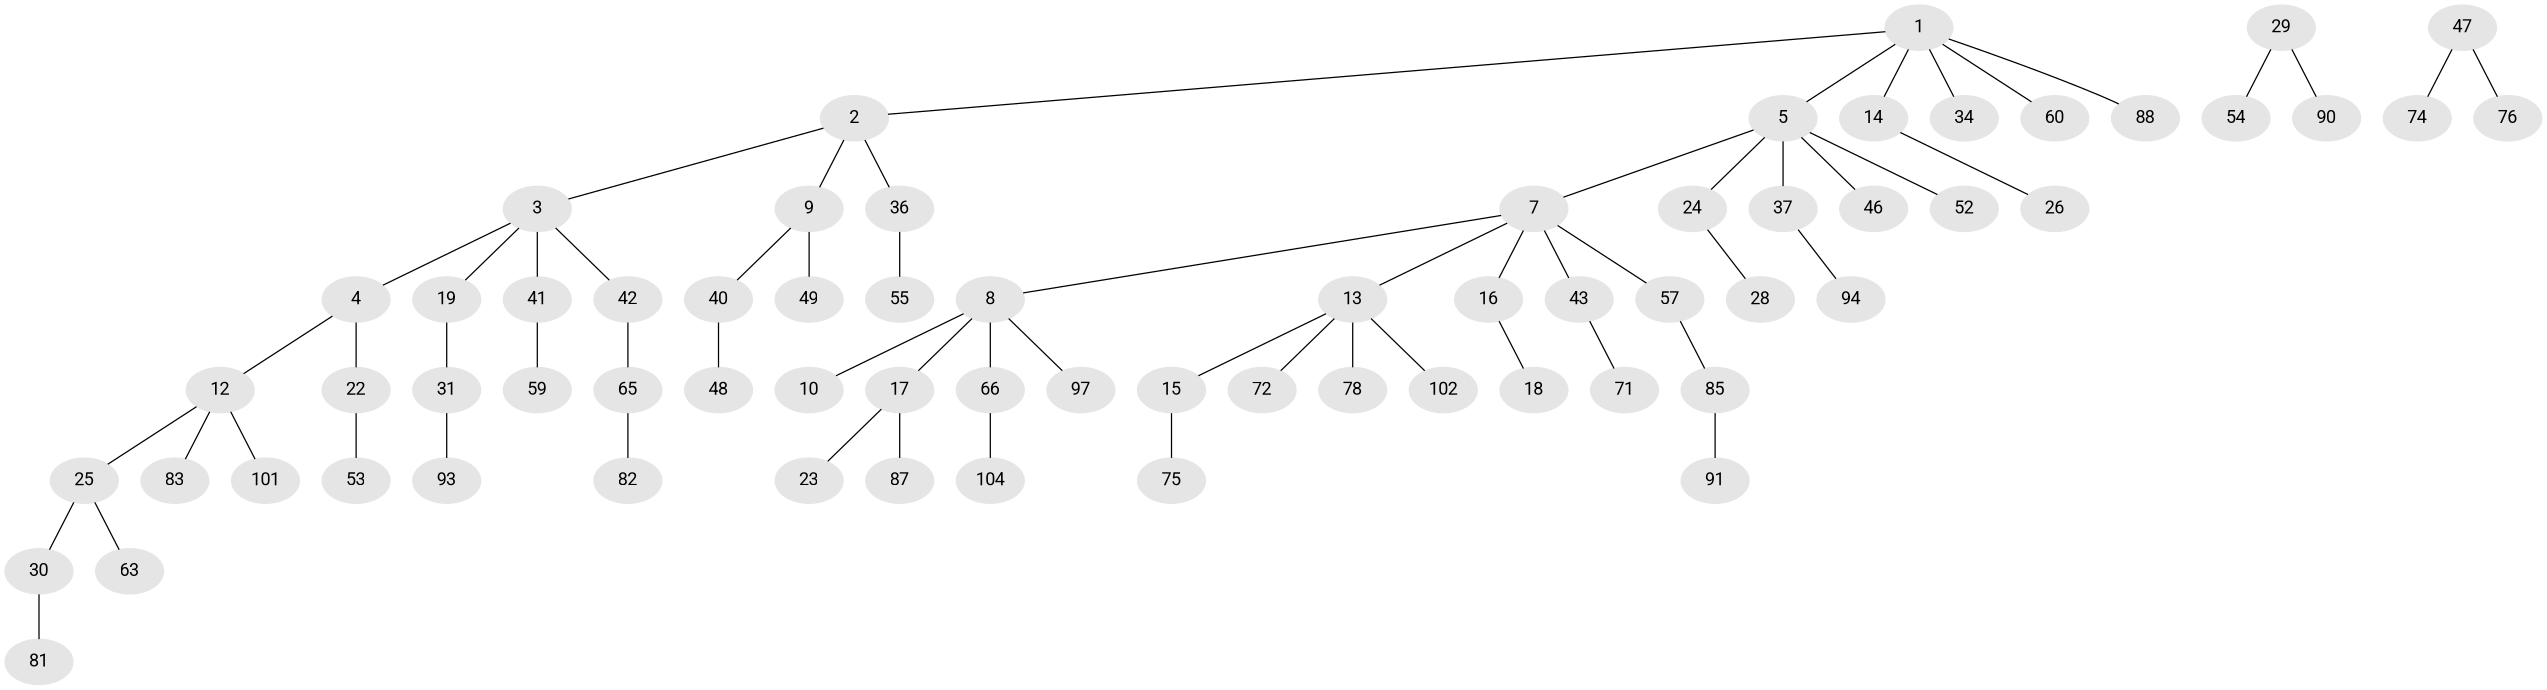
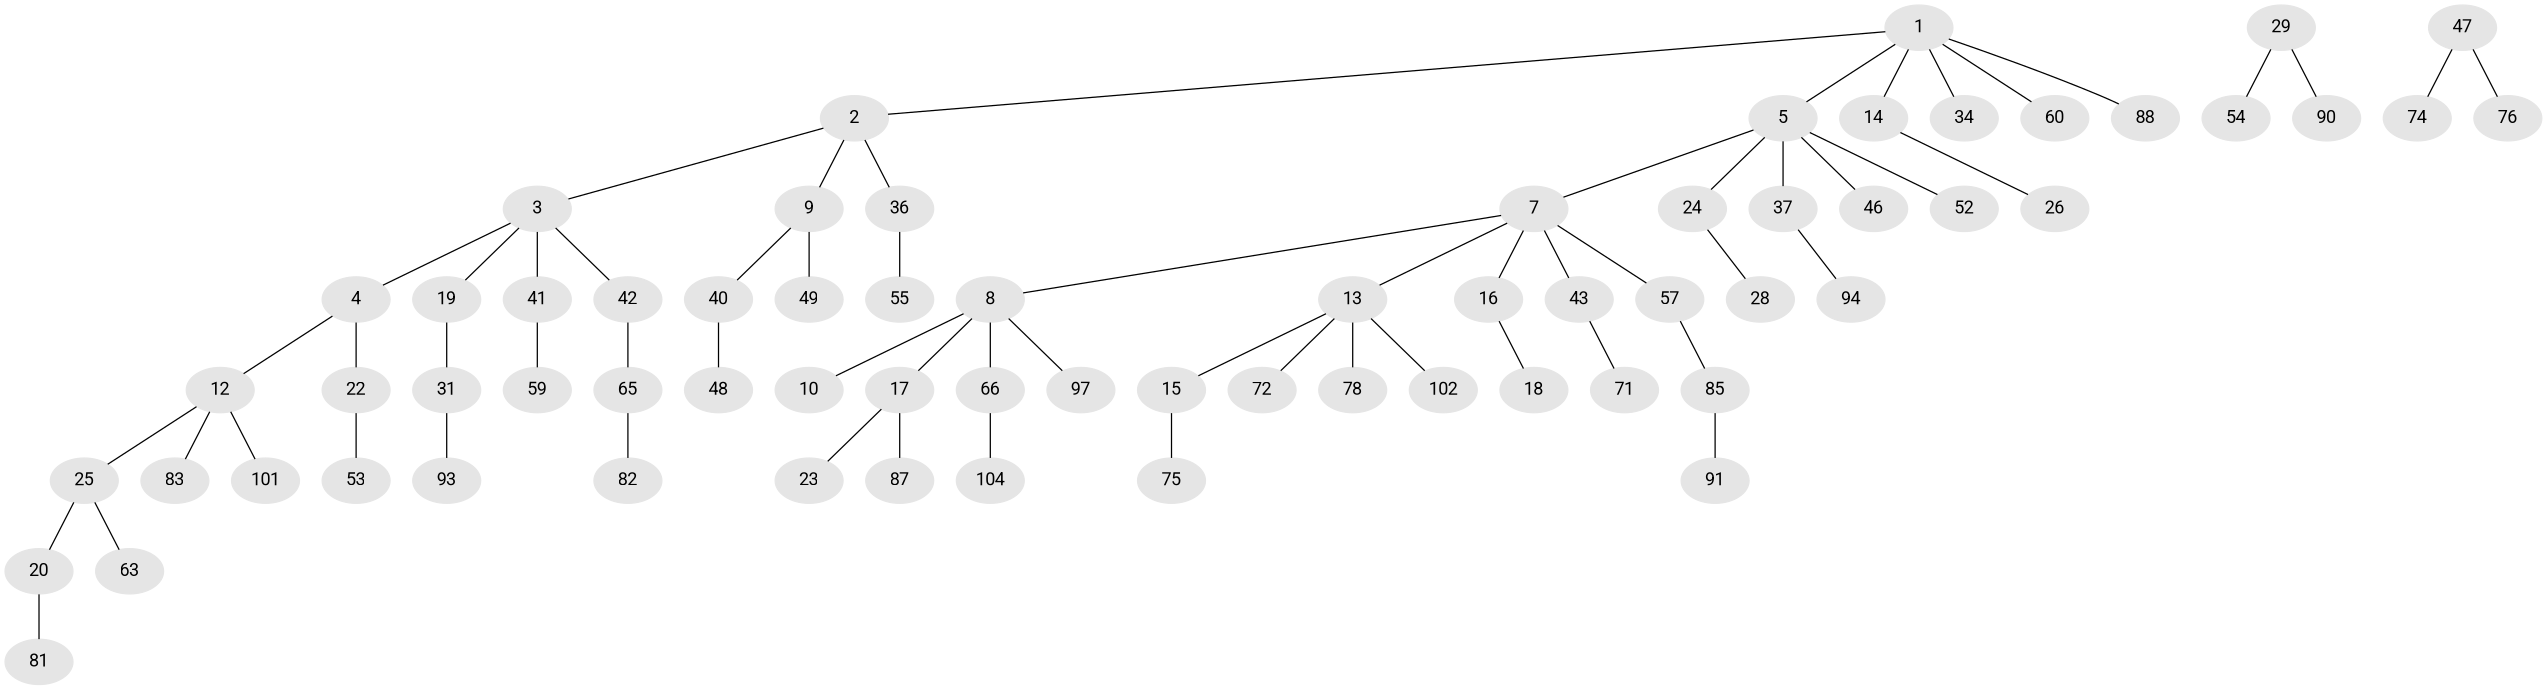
node "30": label "30" -> "20"
